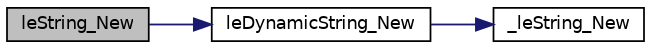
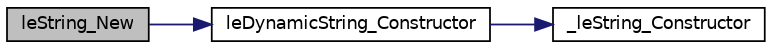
node "leDynamicString_New": label "leDynamicString_New" -> "leDynamicString_Constructor"
node "_leString_New": label "_leString_New" -> "_leString_Constructor"
